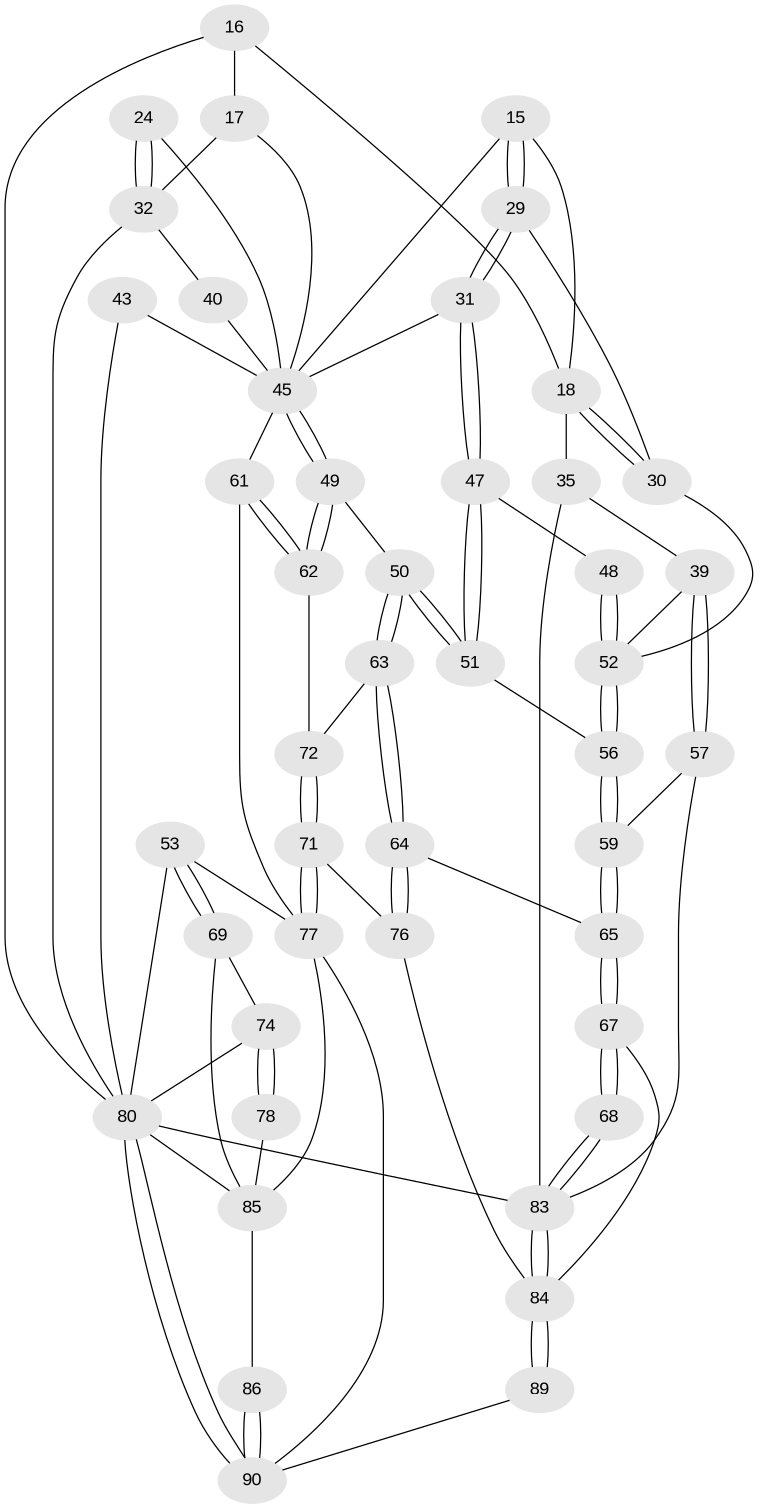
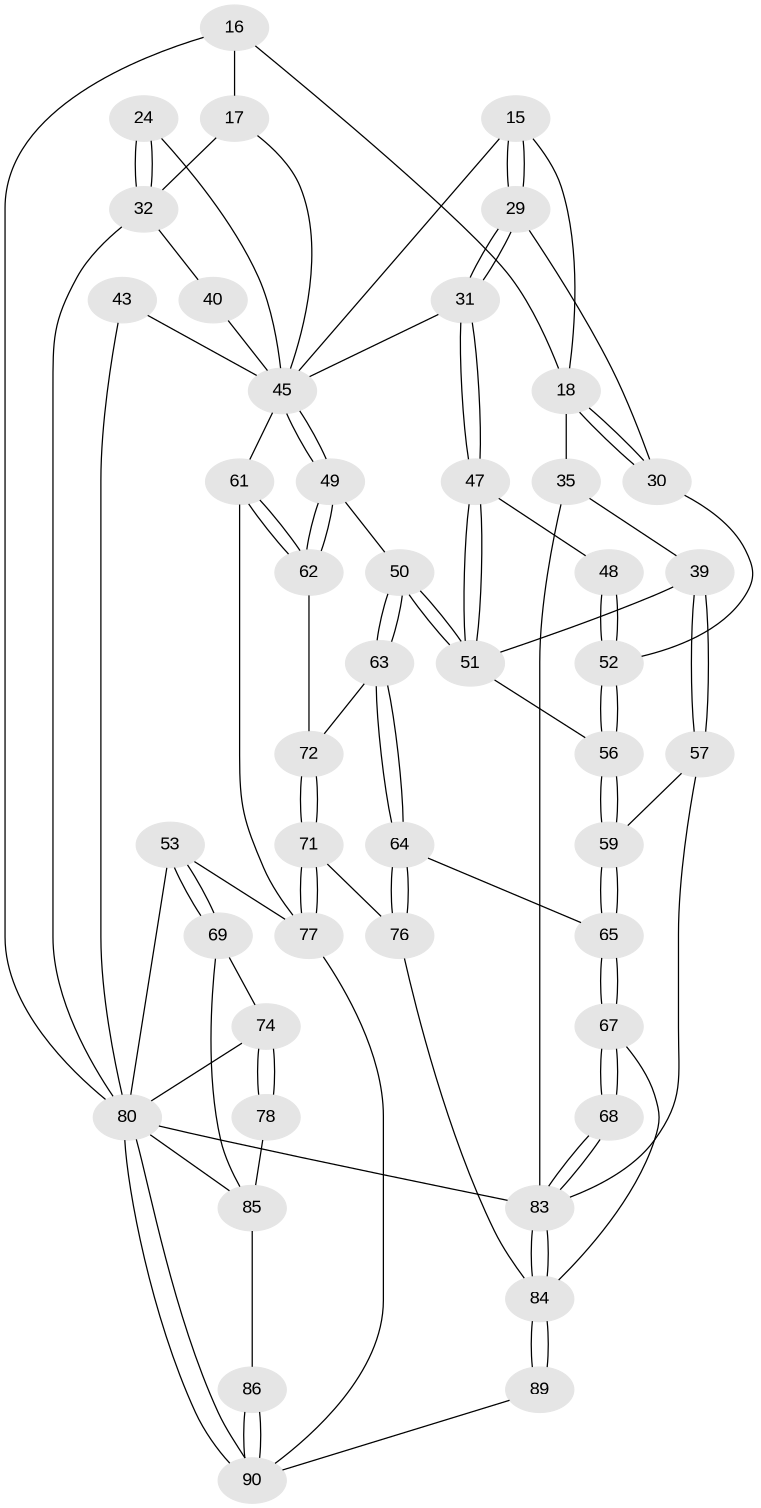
edge "39" -- "52": now "39" -- "51"
edge "77" -- "85": removed
